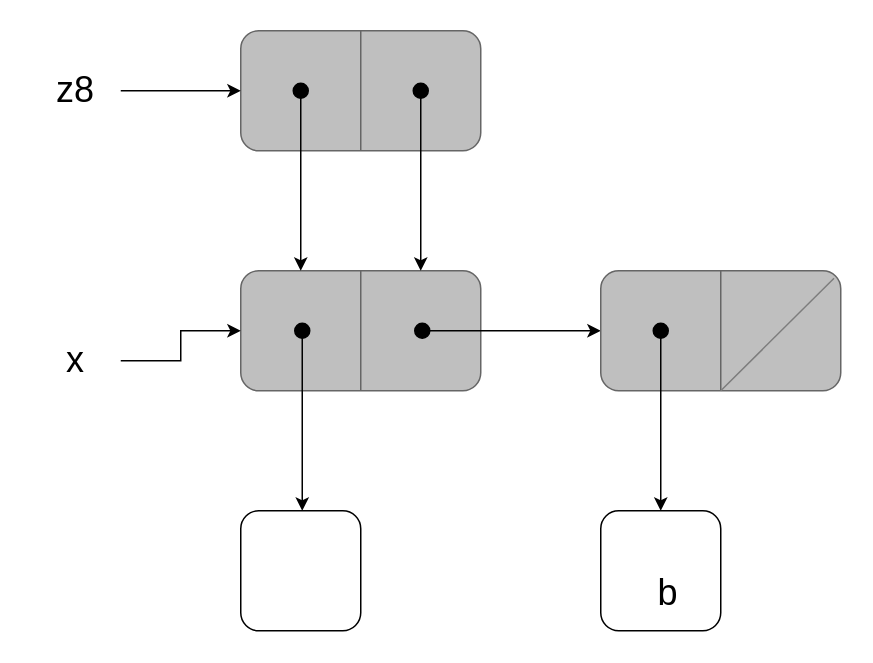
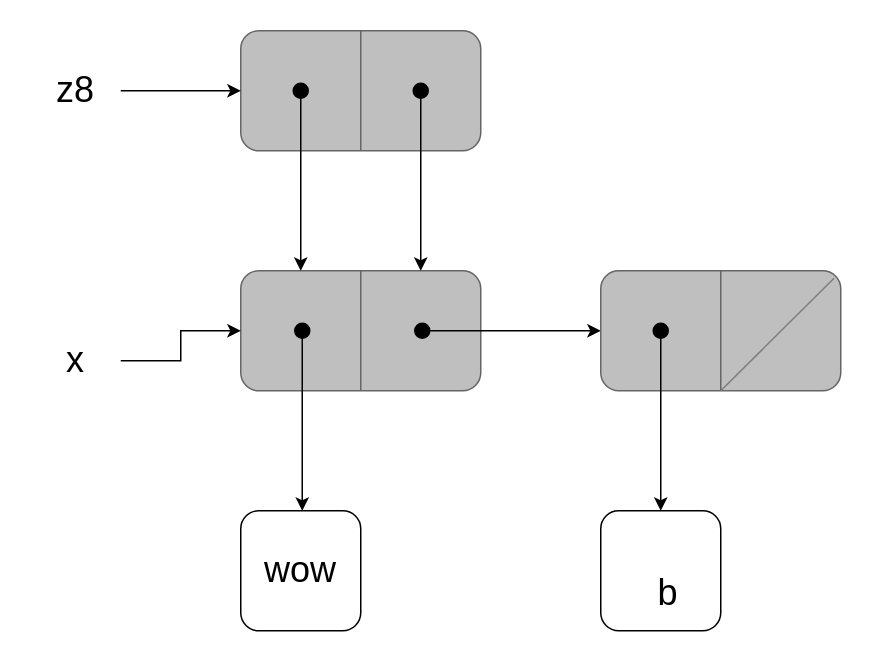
node "wow": added
